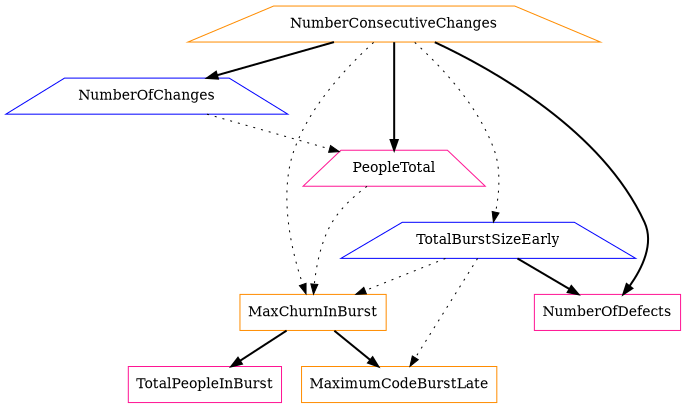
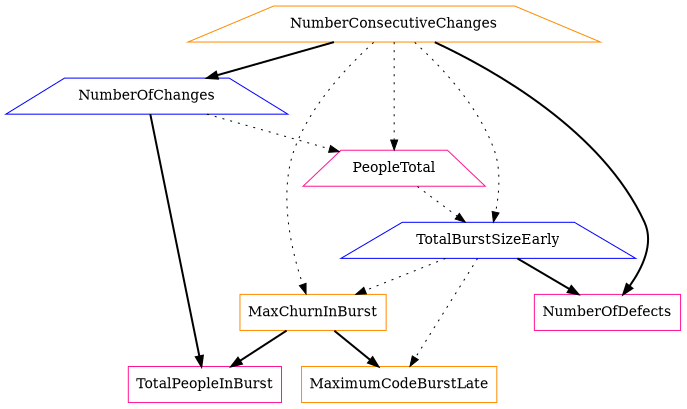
edge "NumberConsecutiveChanges" -> "PeopleTotal": style bold -> dotted
edge "PeopleTotal" -> "MaxChurnInBurst": now "PeopleTotal" -> "TotalBurstSizeEarly"
edge "NumberOfChanges" -> "TotalPeopleInBurst": added
